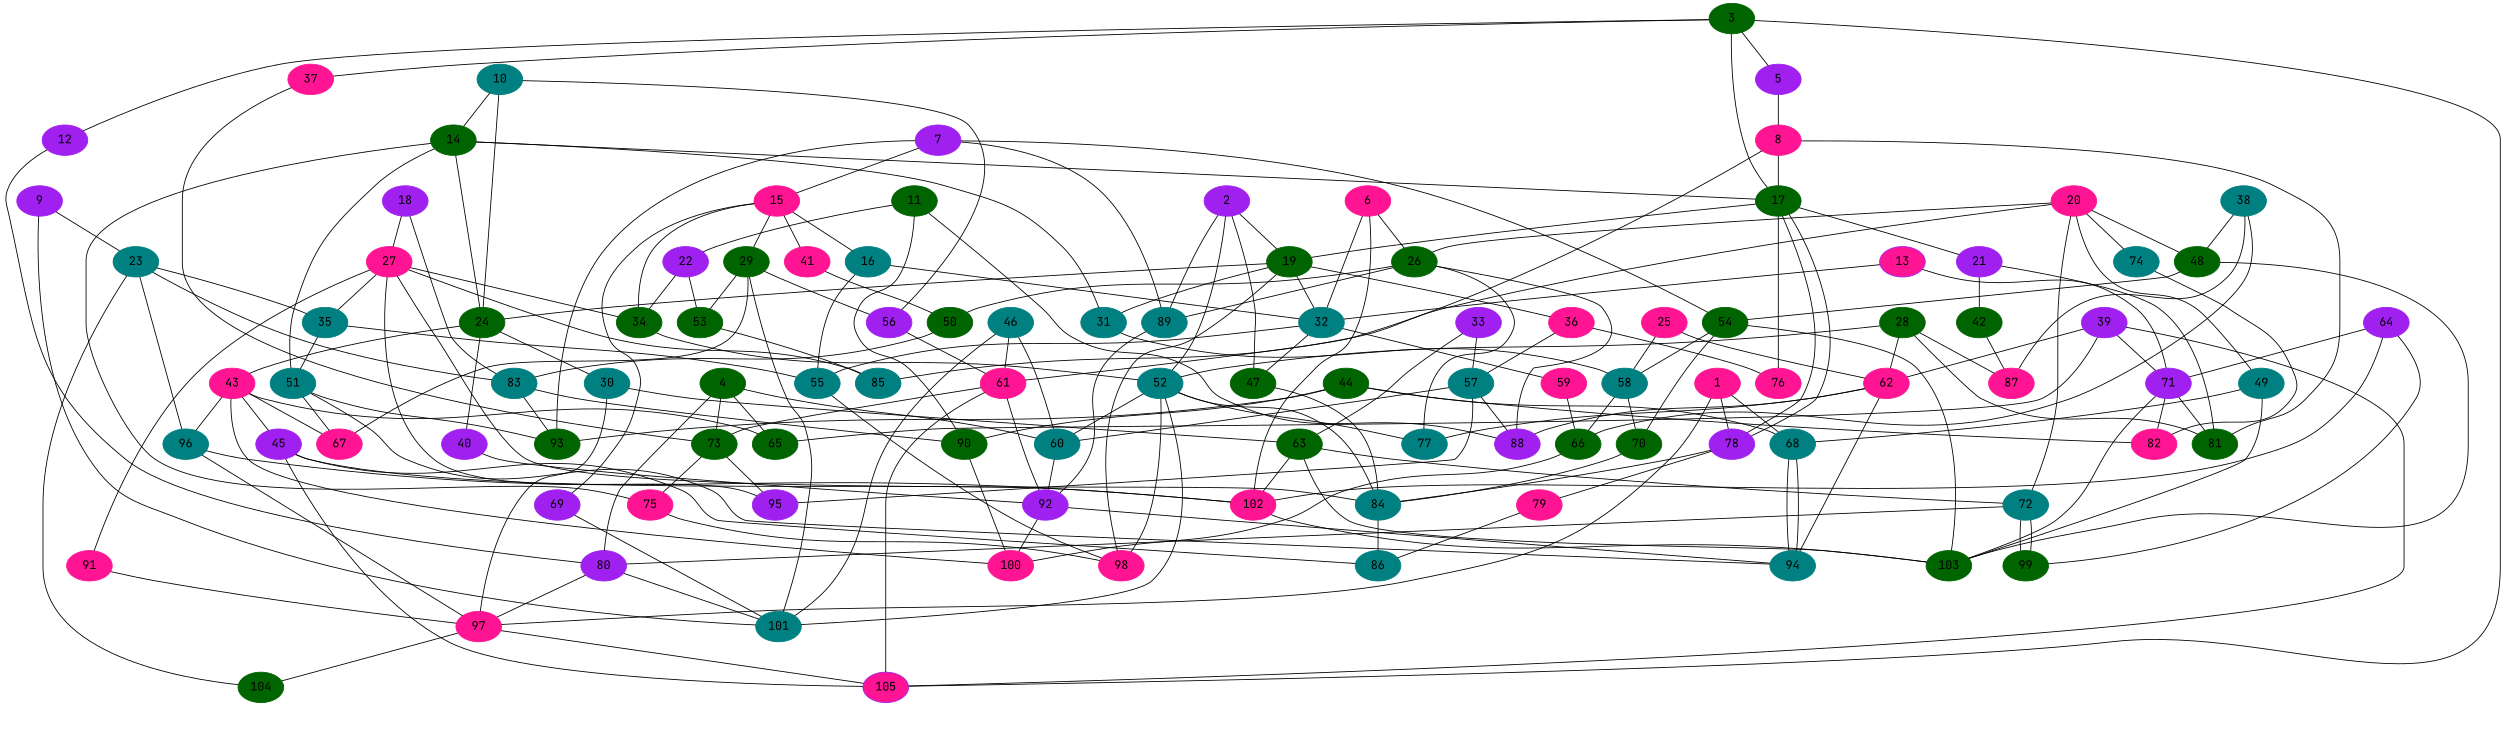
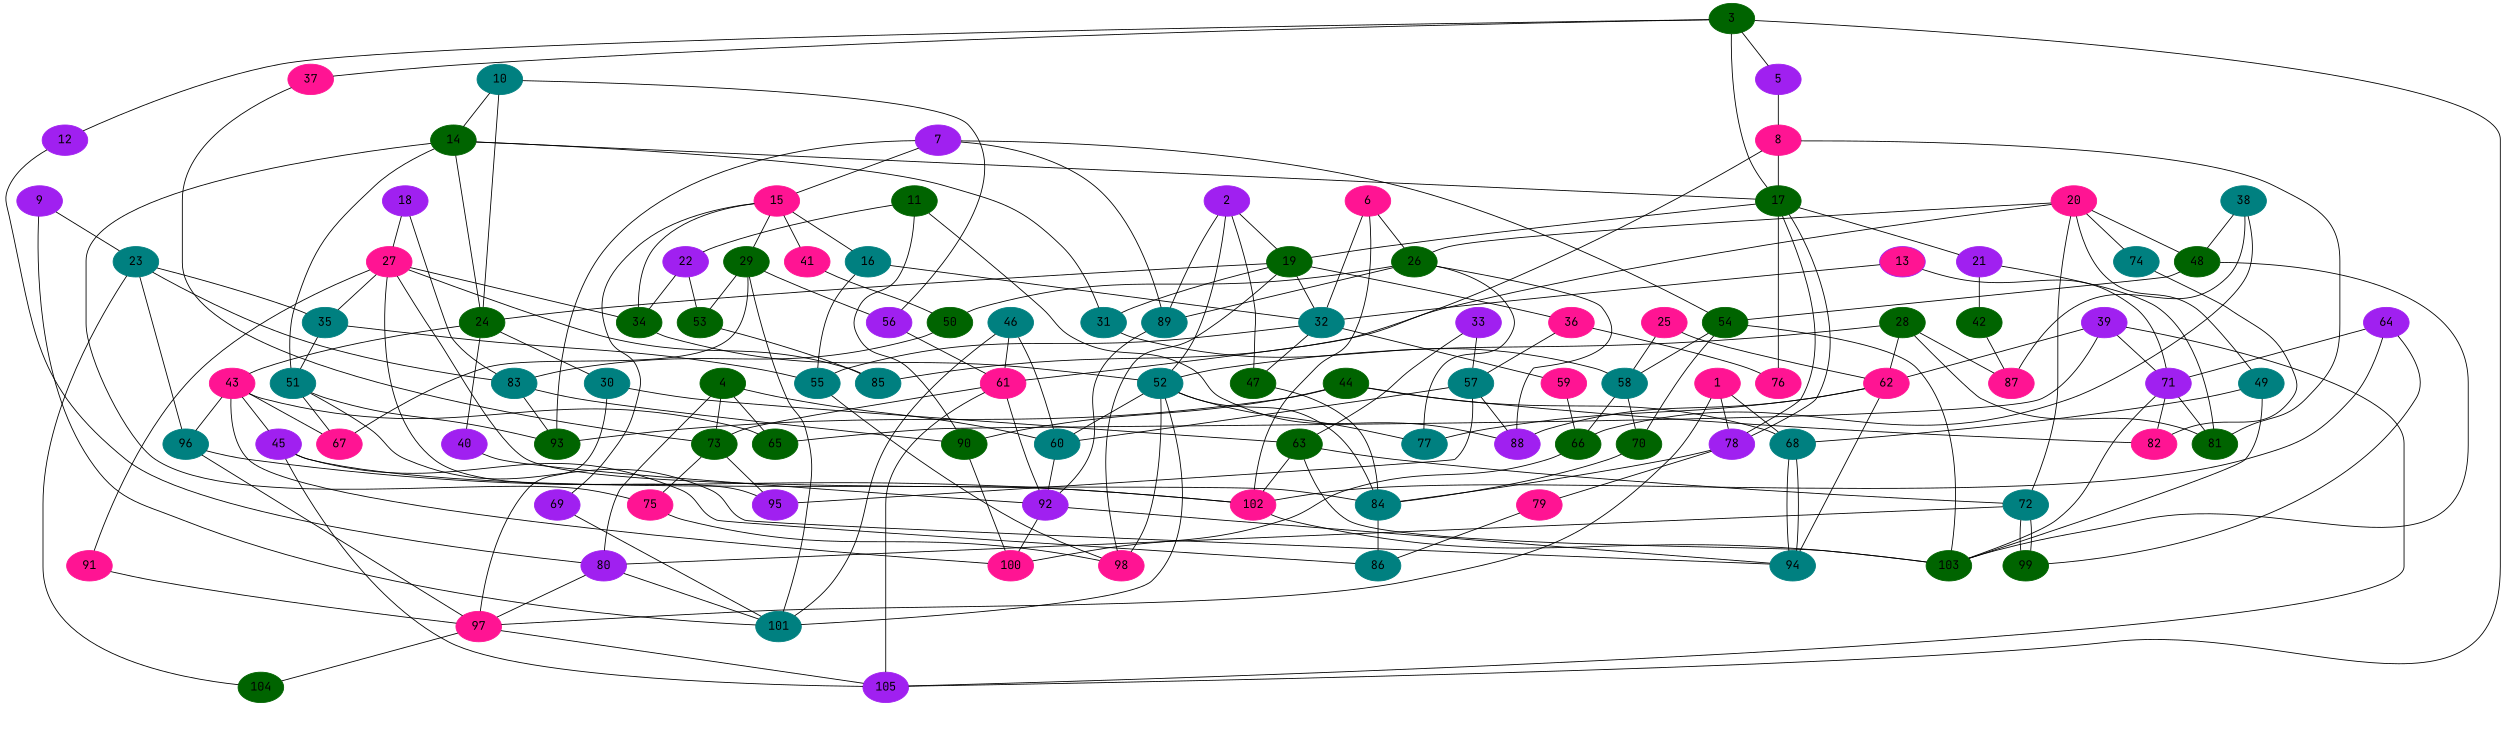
node "105": fillcolor deeppink -> purple
